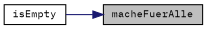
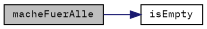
edge "isEmpty" -> "macheFuerAlle": reversed
